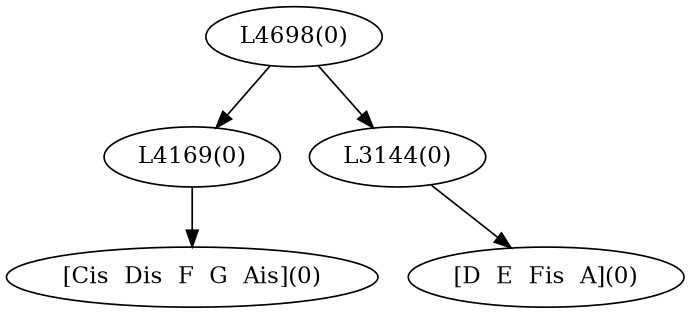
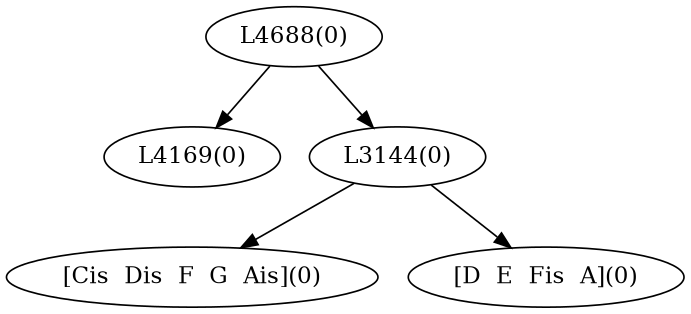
node "L4698(0)": label "L4698(0)" -> "L4688(0)"
edge "L4169(0)" -> "[Cis  Dis  F  G  Ais](0)": now "L3144(0)" -> "[Cis  Dis  F  G  Ais](0)"
